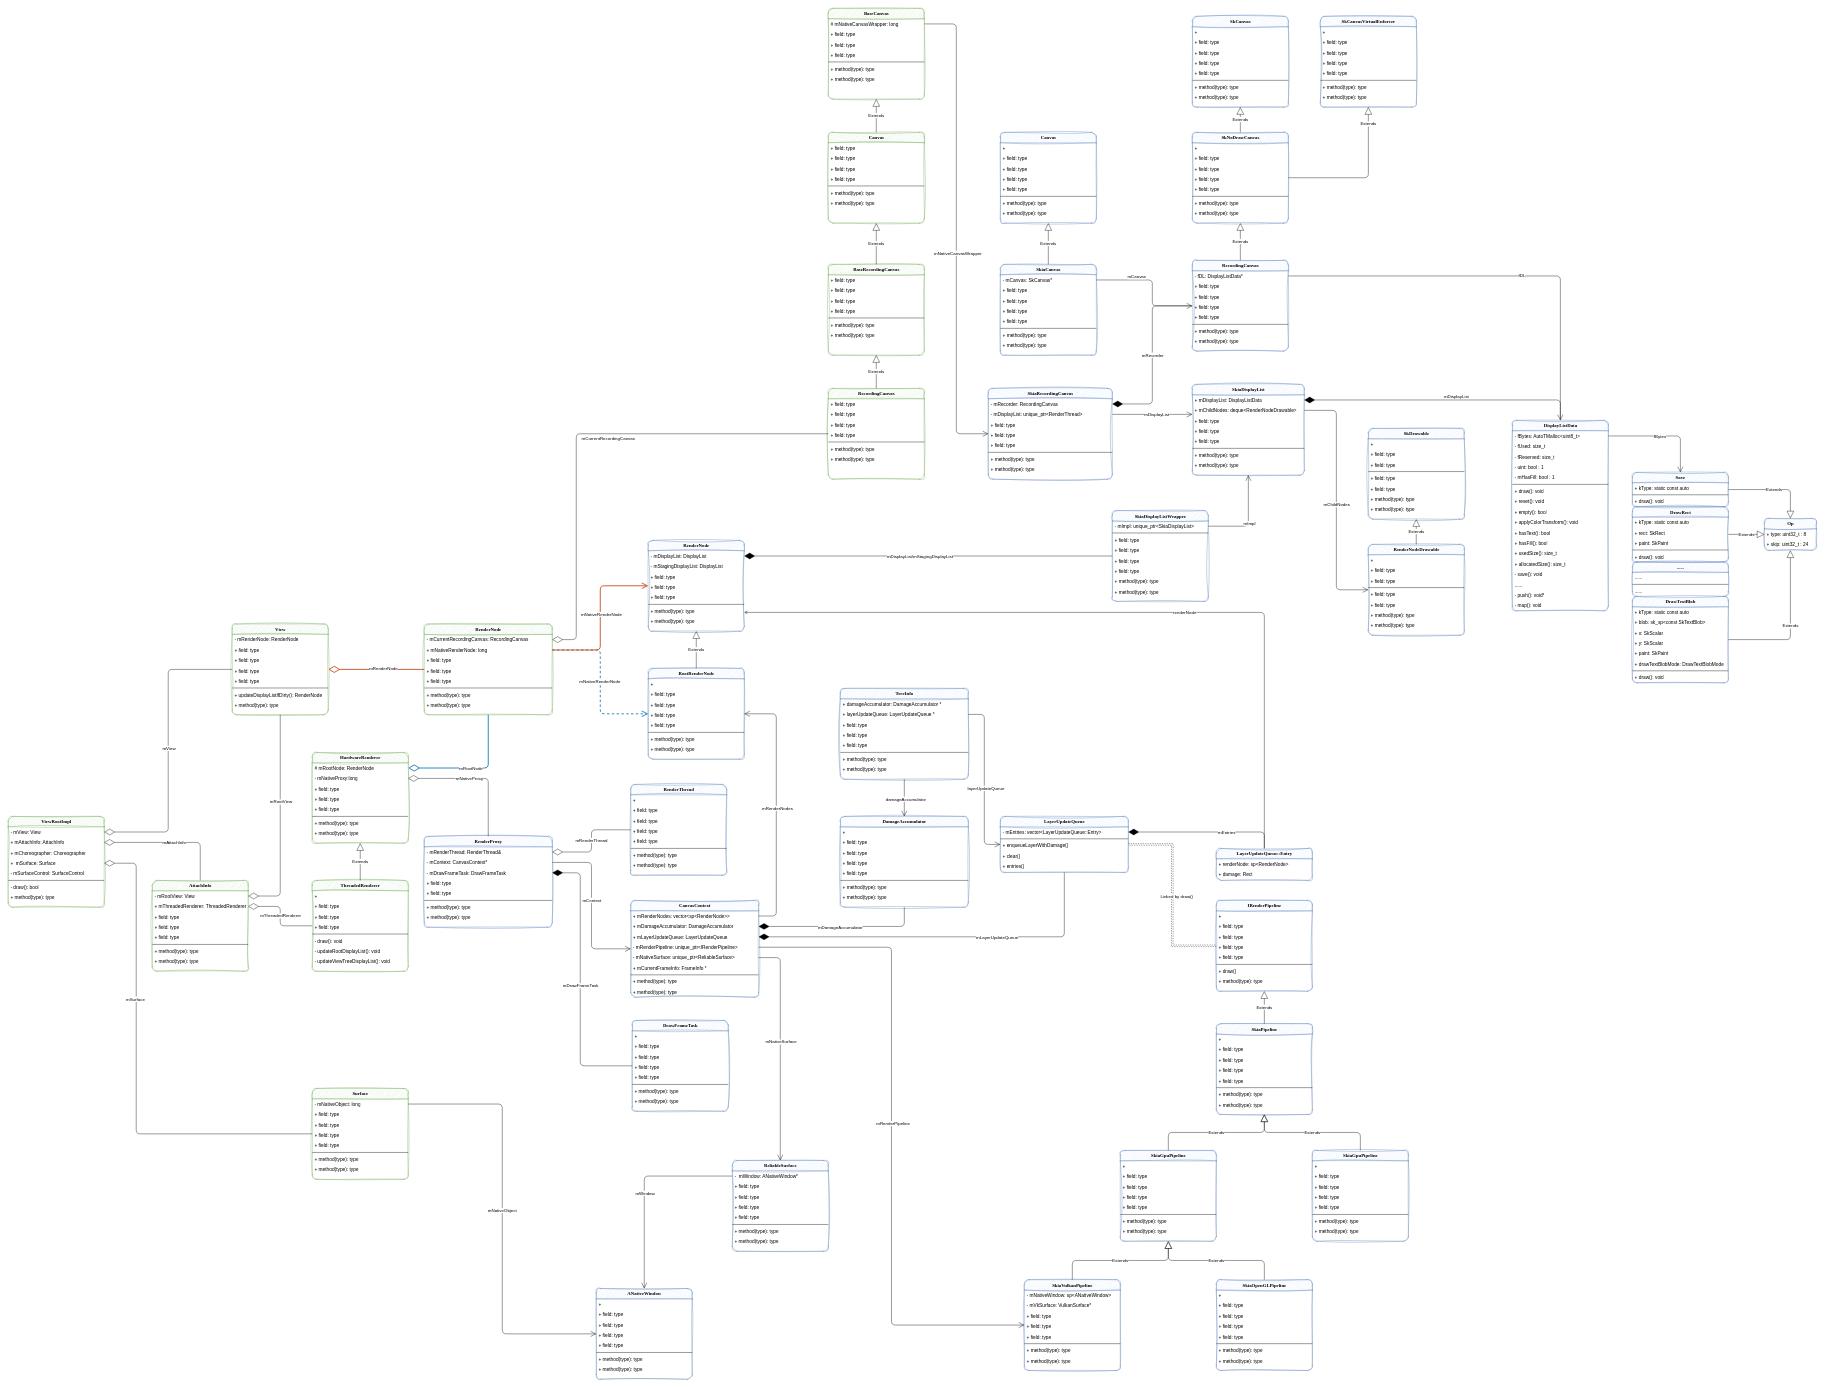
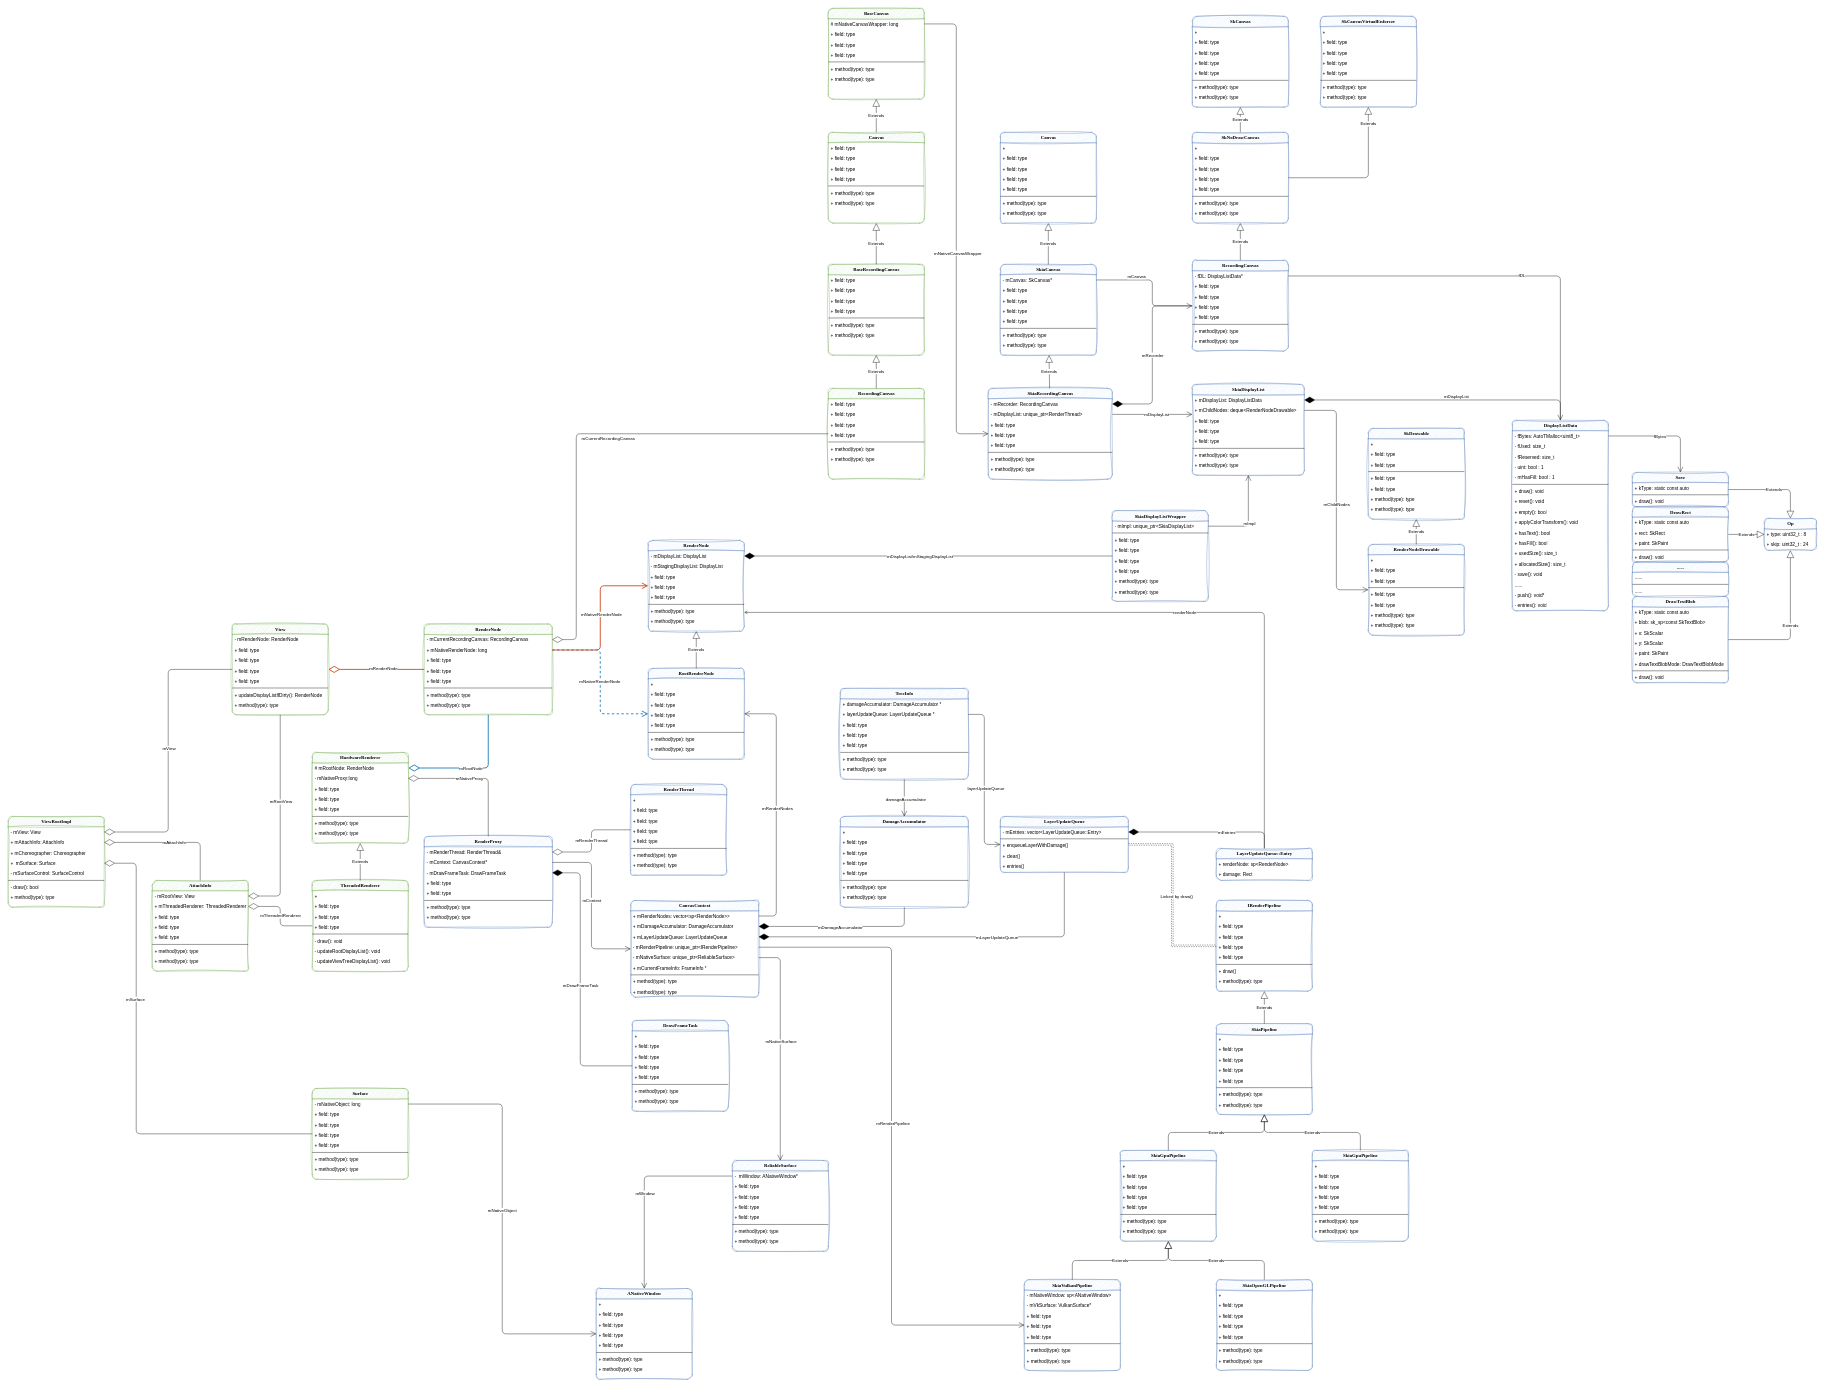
edge "SkiaRecordingCanvas" -> "SkiaCanvas": added, label "Extends"
node "- map(): void": label "- map(): void" -> "- entries(): void"
